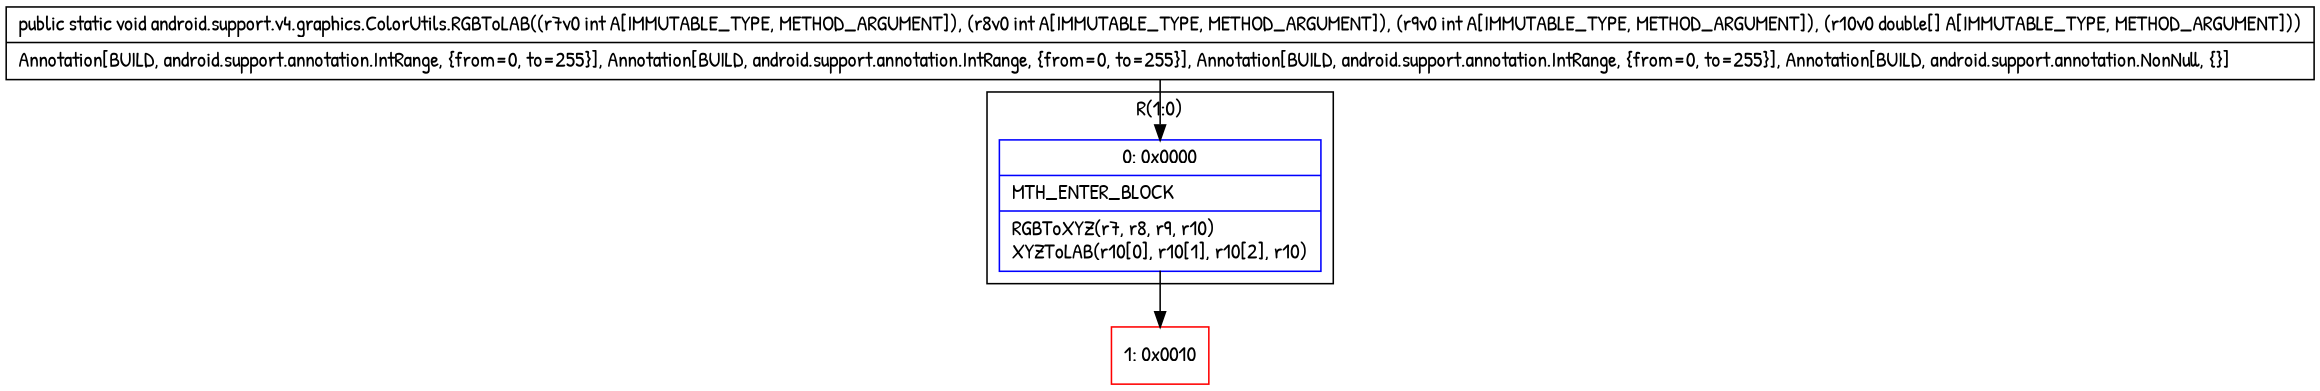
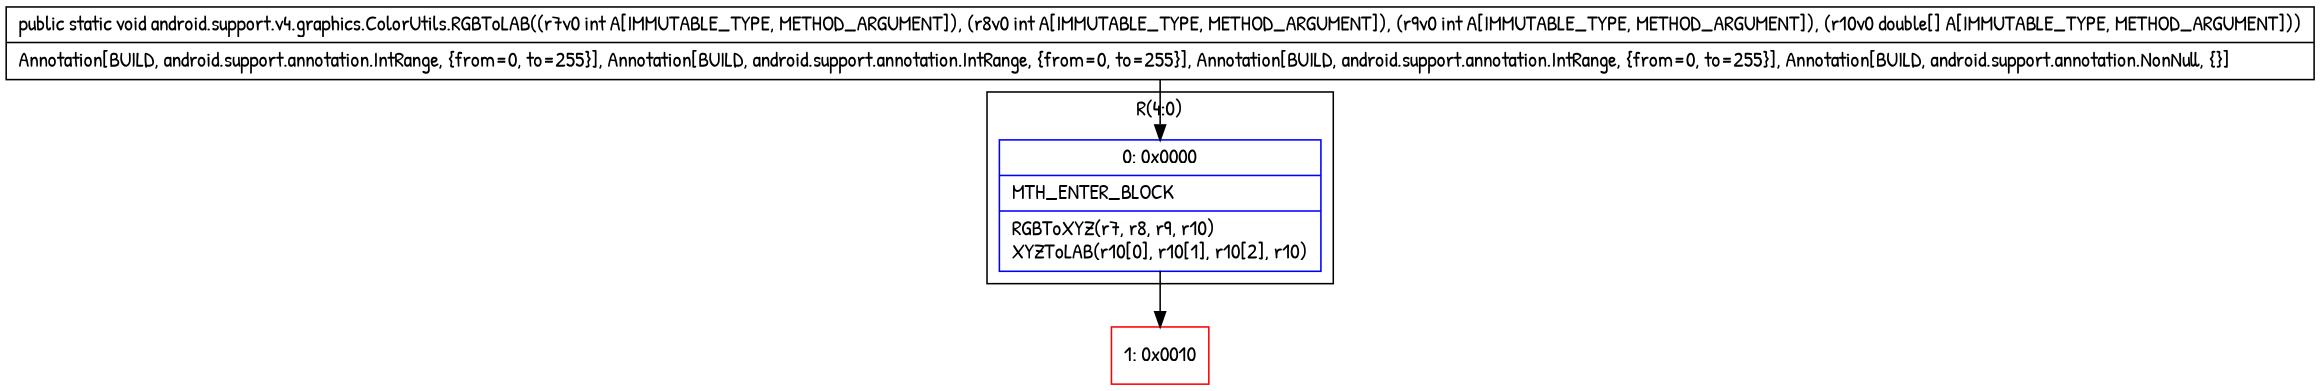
cluster "R(1:0)": label "R(1:0)" -> "R(4:0)"
